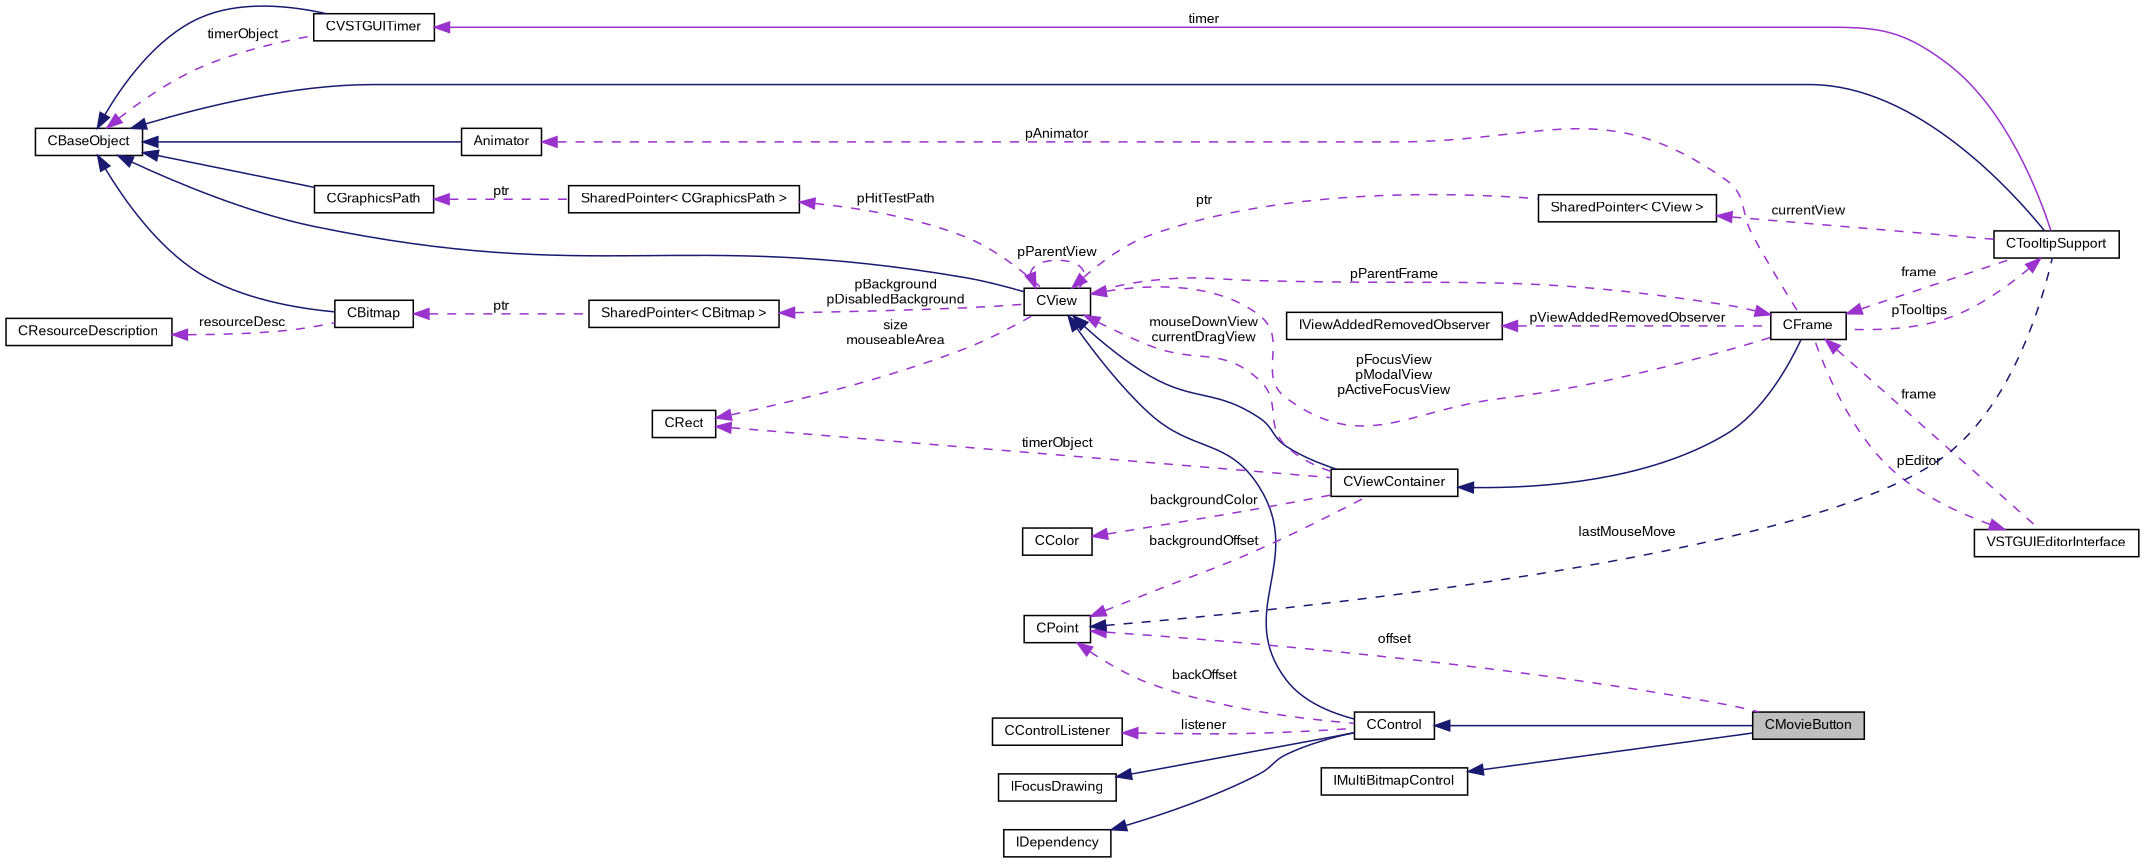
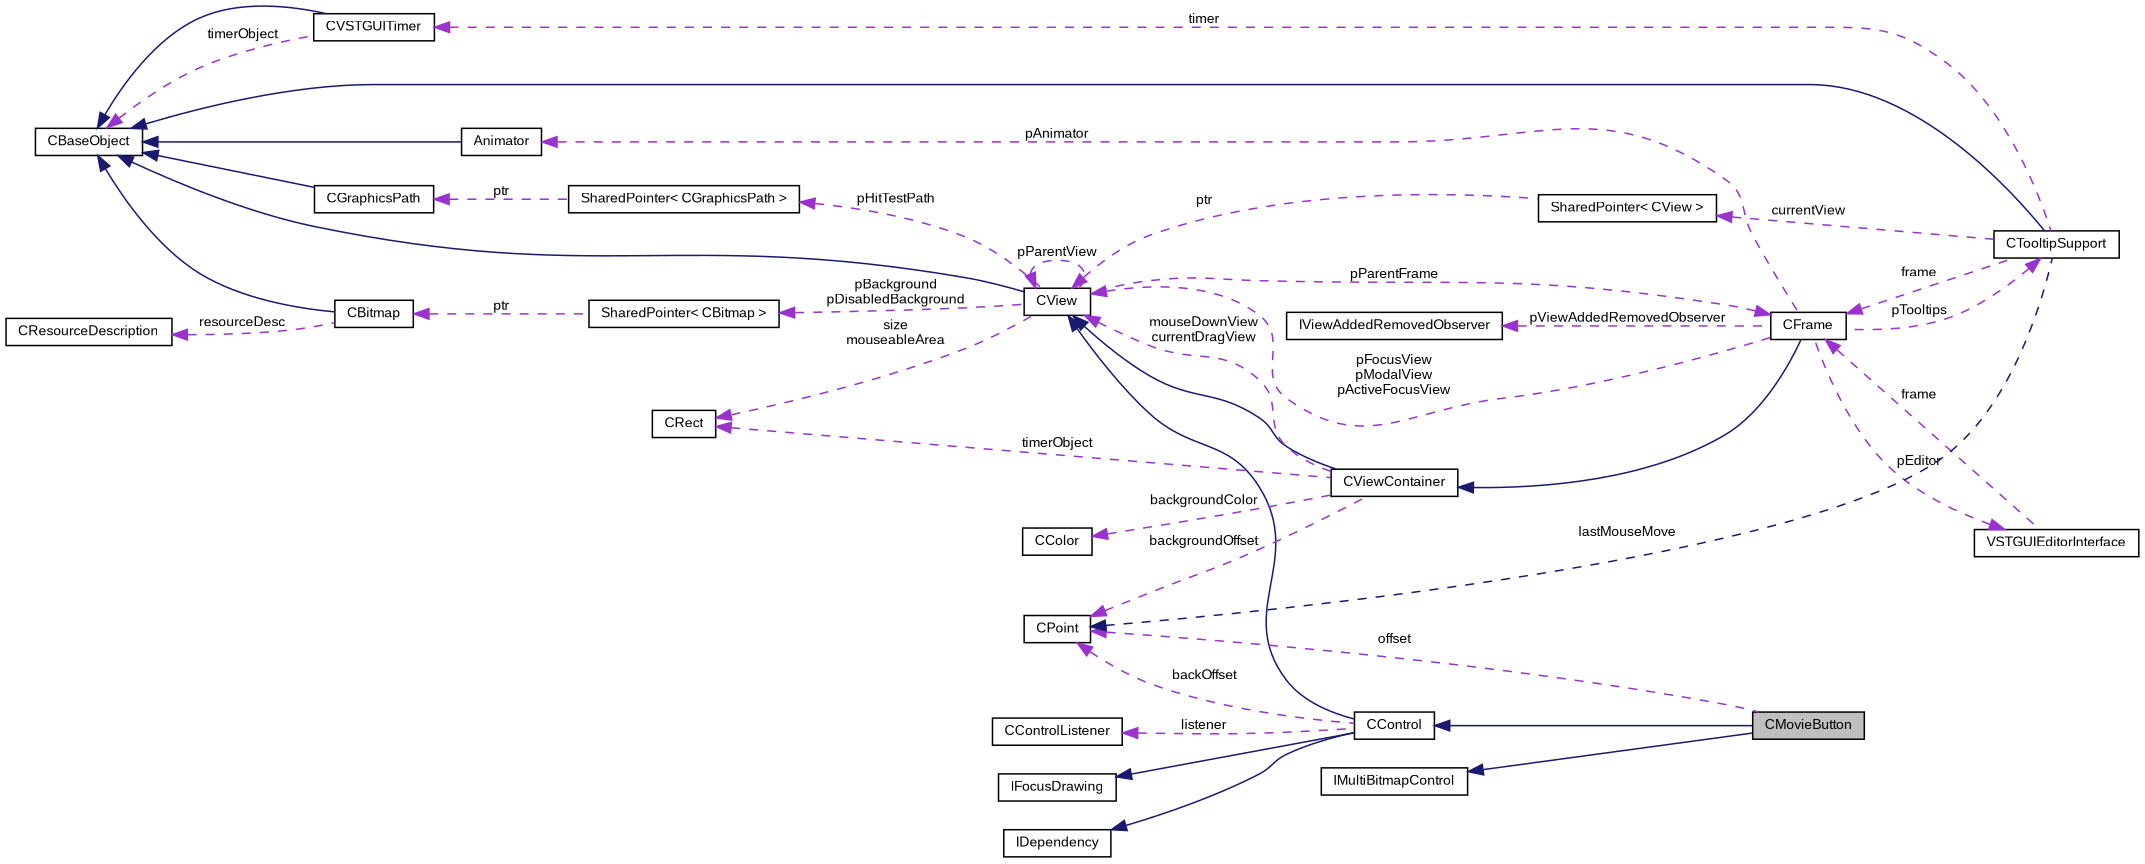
edge "CTooltipSupport" -> "CVSTGUITimer": style solid -> dashed
